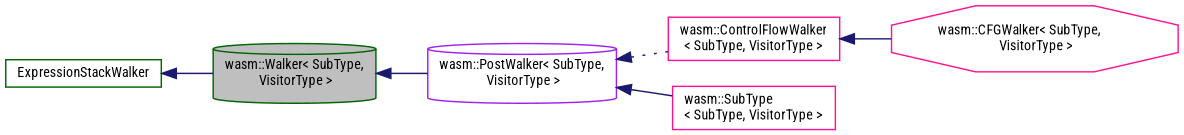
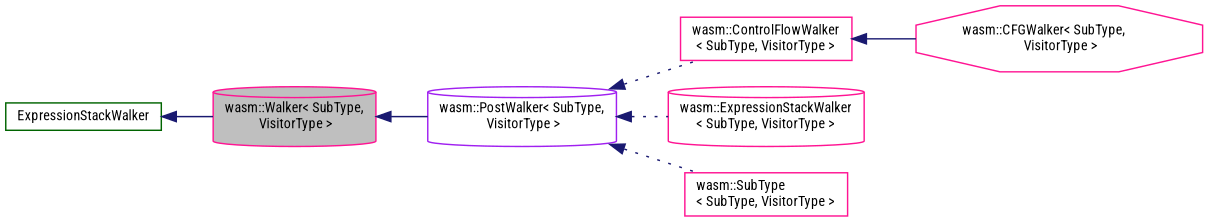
node "wasm::Walker< SubType, VisitorType >": color darkgreen -> deeppink
edge "wasm::SubType < SubType, VisitorType >" -> "wasm::PostWalker< SubType, VisitorType >": style solid -> dotted
node "wasm::ExpressionStackWalker < SubType, VisitorType >": added
